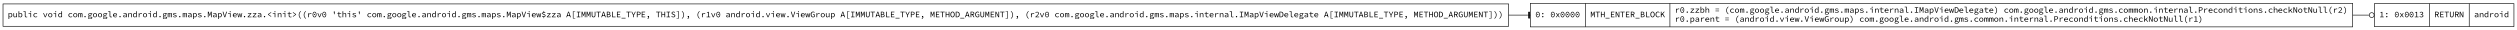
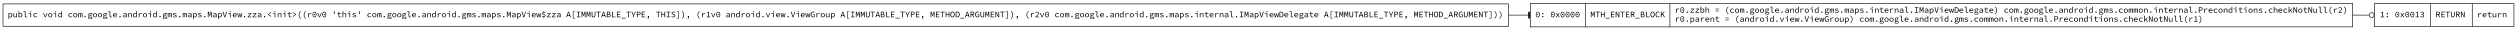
node "1: 0x0013": text "android" -> "return"
